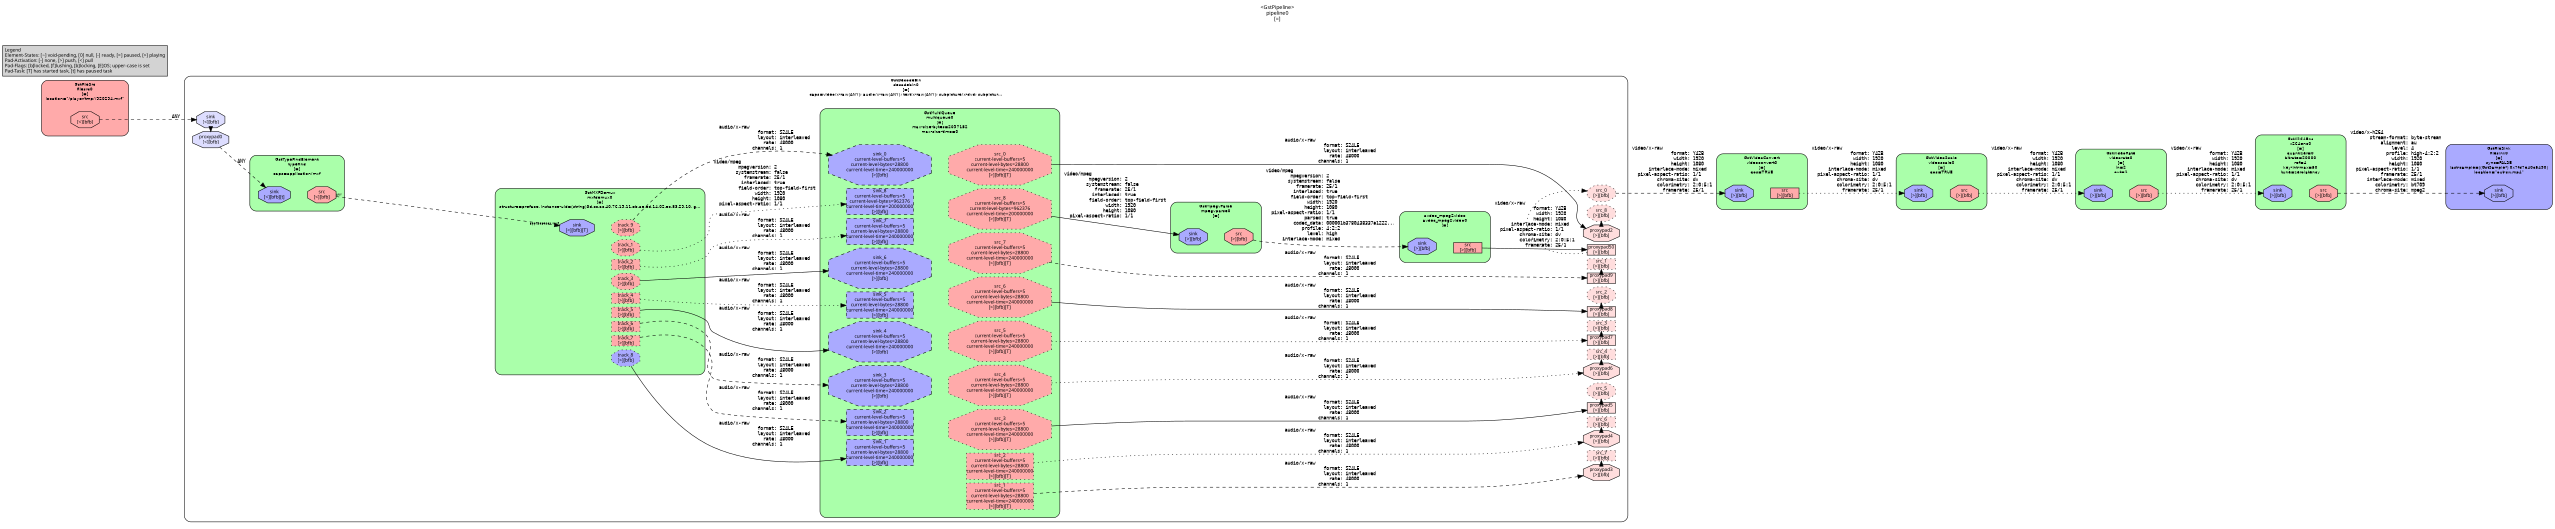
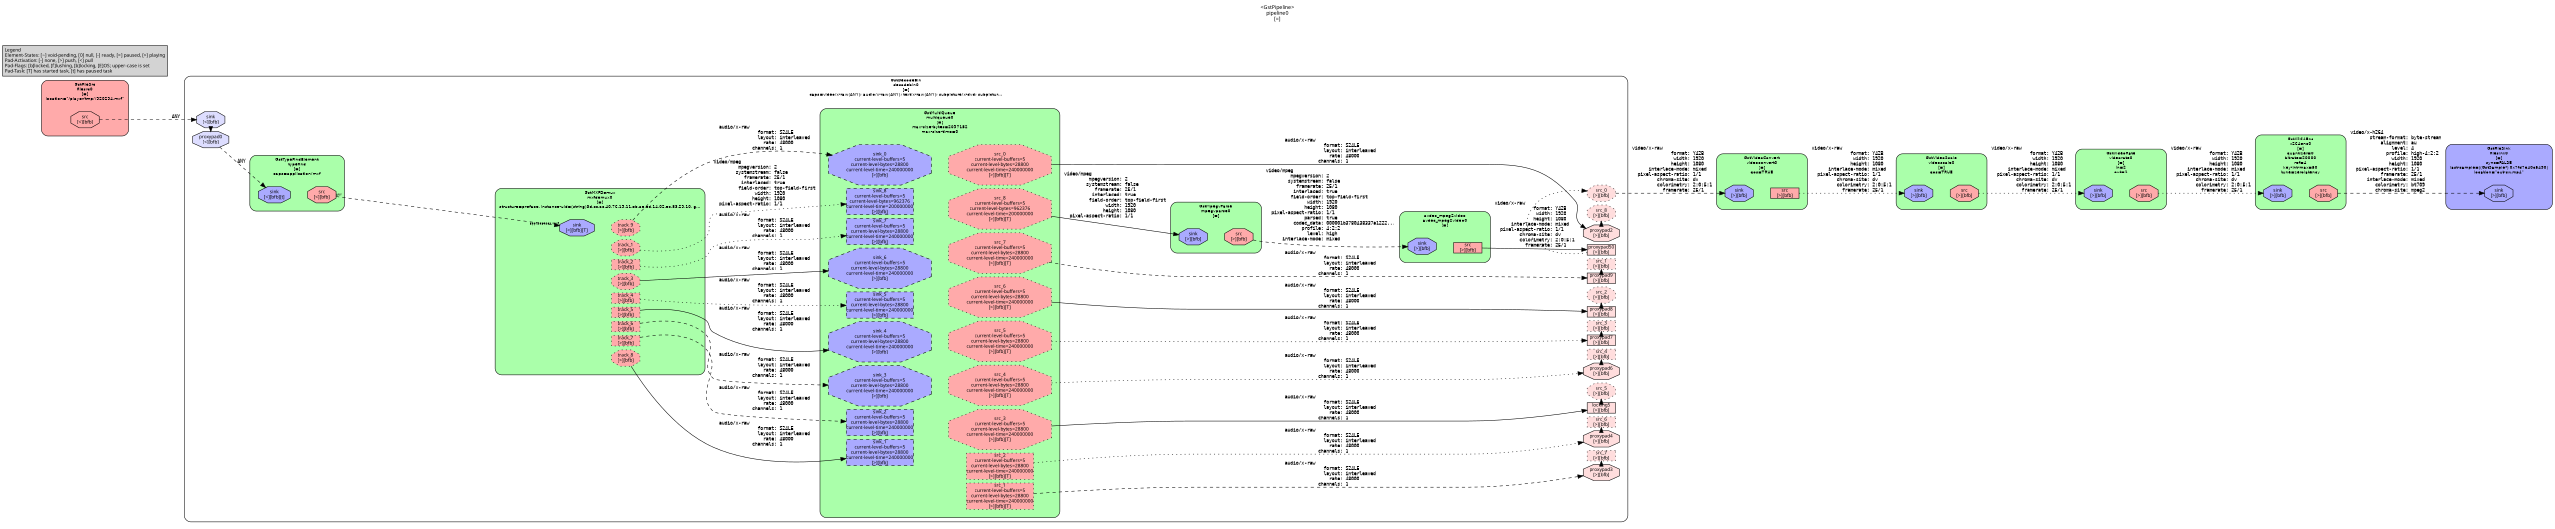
node "track_8 [>][bfb]": fillcolor #aaaaff -> #ffaaaa
node "proxypad5 [>][bfb]": label "proxypad5 [>][bfb]" -> "locking5 [>][bfb]"
